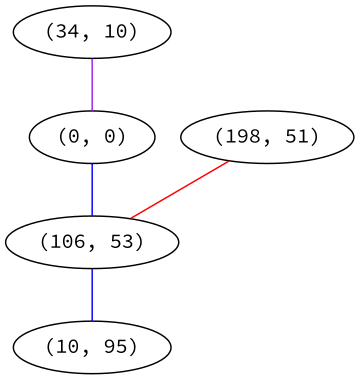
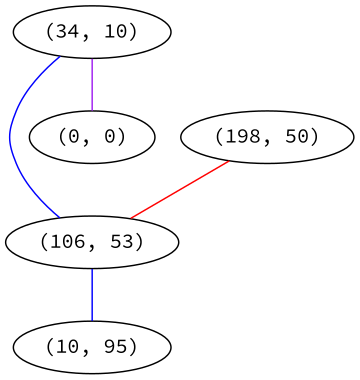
node "(198, 51)": label "(198, 51)" -> "(198, 50)"
edge "(0, 0)" -- "(106, 53)": now "(34, 10)" -- "(106, 53)"
